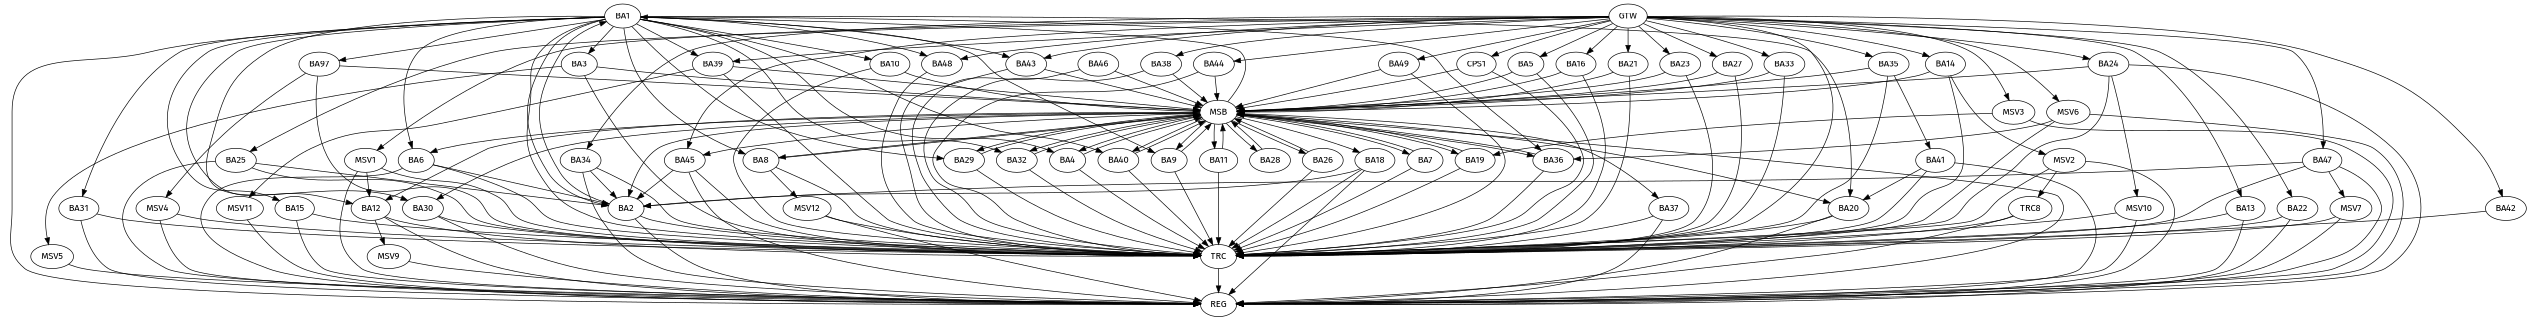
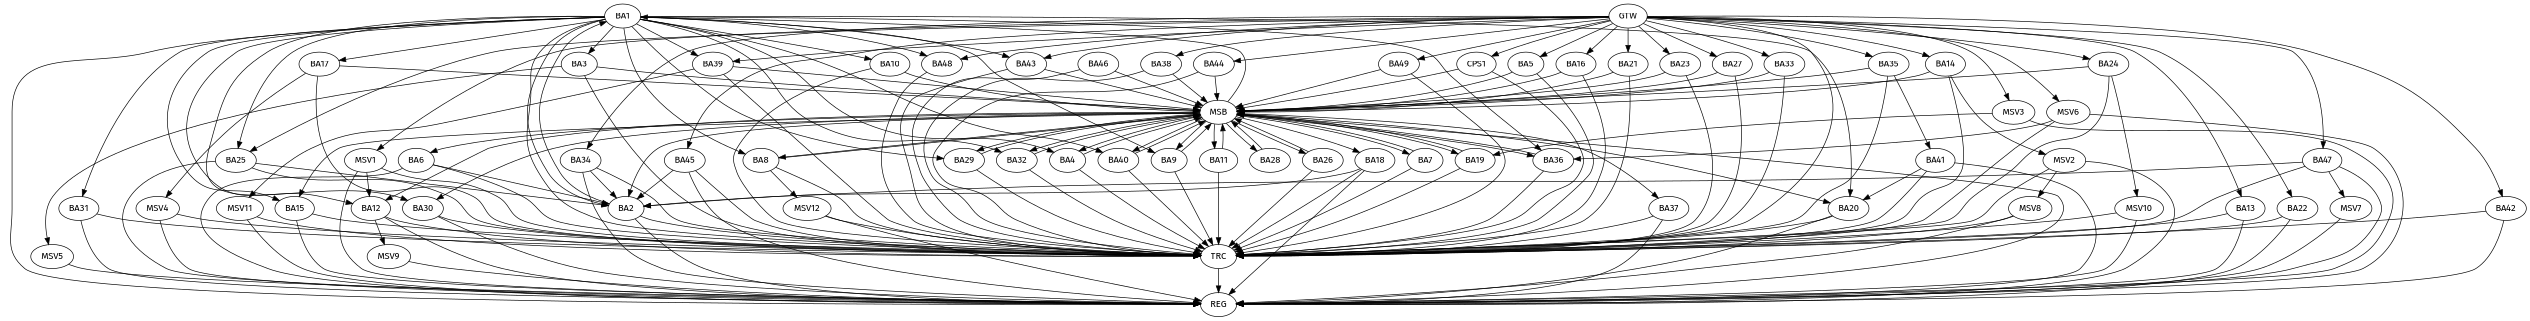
edge "BA1" -> "BA6": now "BA1" -> "BA25"
node "BA97": label "BA97" -> "BA17"
edge "MSB" -> "BA45": now "MSB" -> "BA15"
node "TRC8": label "TRC8" -> "MSV8"
edge "MSV7" -> "TRC": now "MSV11" -> "TRC"
edge "BA24" -> "REG": now "BA42" -> "REG"
